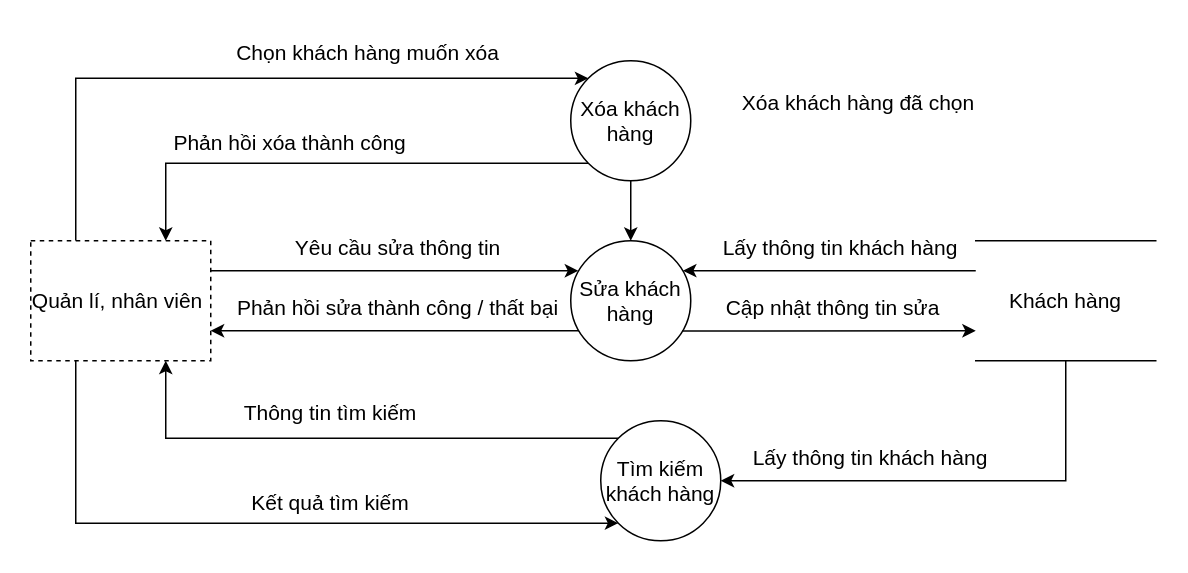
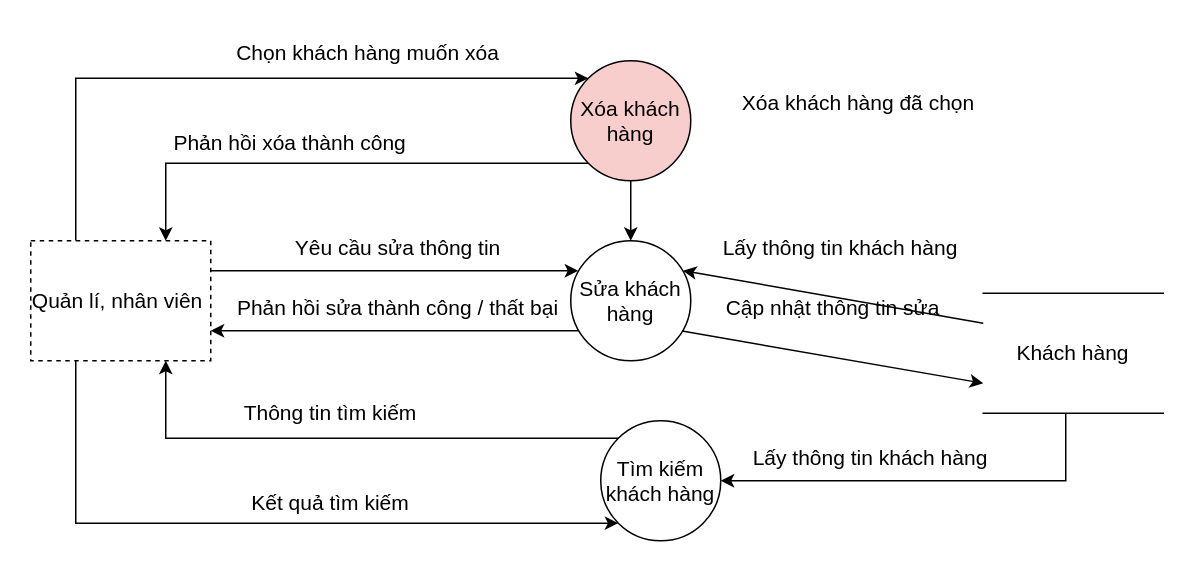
node "Xóa khách hàng": fillcolor #ffffff -> #f8cecc
node "Khách hàng": moved (1066, 301) -> (1073, 353)
